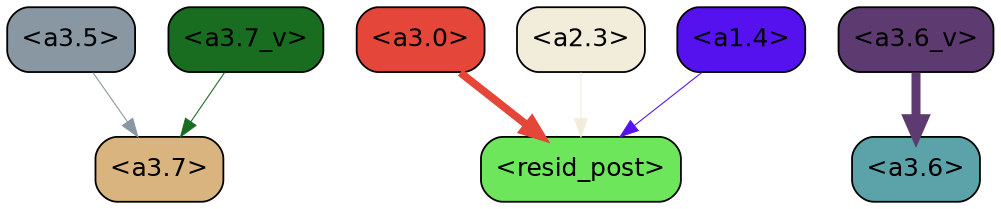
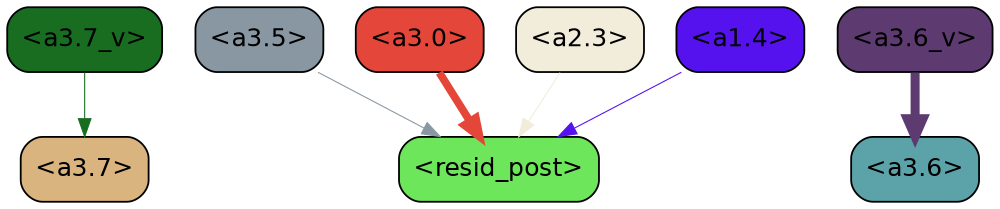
edge "<a3.5>" -> "<a3.7>": now "<a3.5>" -> "<resid_post>"
